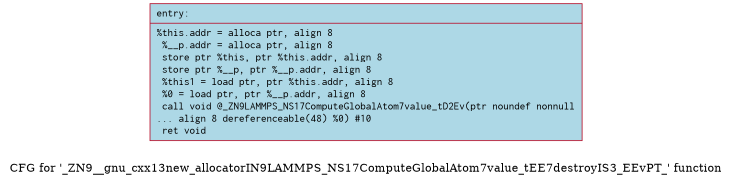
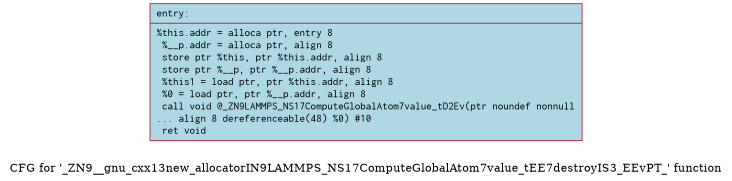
node "entry:": text "%this.addr = alloca ptr, align 8" -> "%this.addr = alloca ptr, entry 8"
